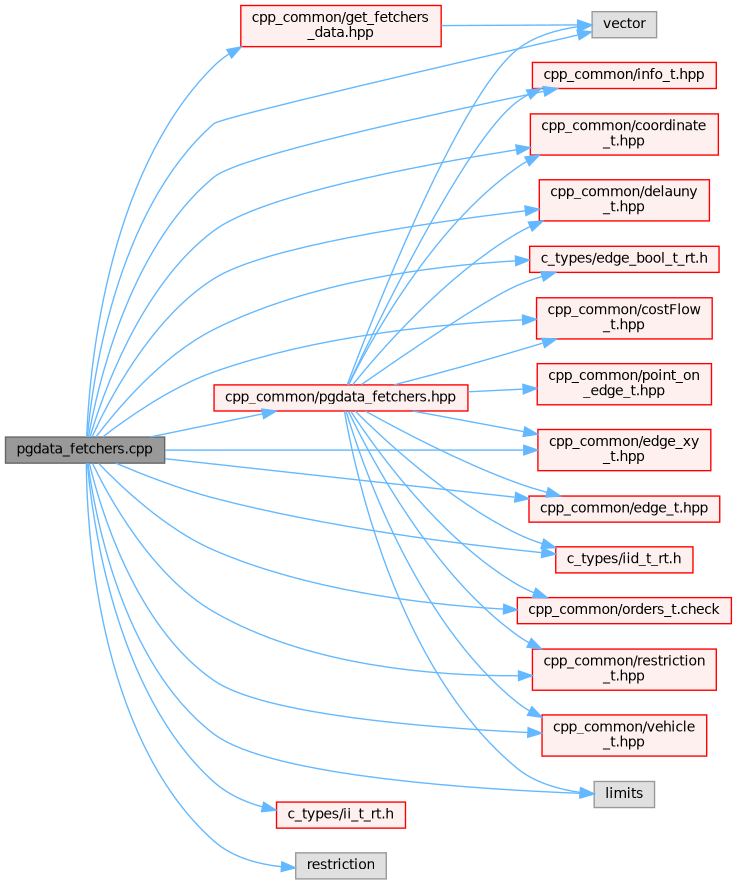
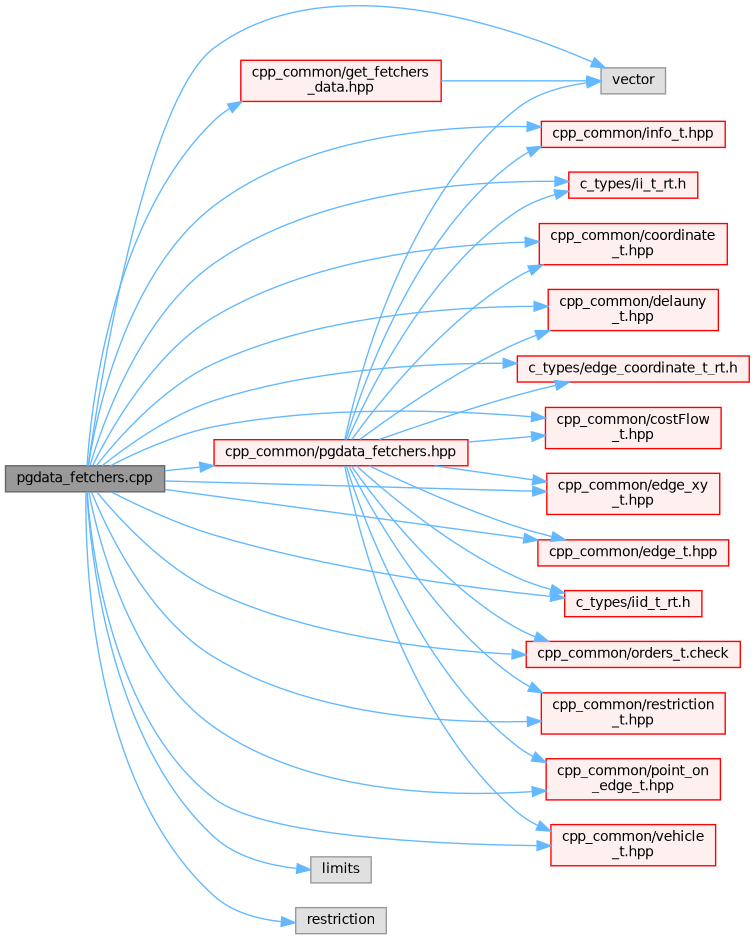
node "c_types/edge_bool_t_rt.h": label "c_types/edge_bool_t_rt.h" -> "c_types/edge_coordinate_t_rt.h"
edge "cpp_common/pgdata_fetchers.hpp" -> "limits": now "cpp_common/pgdata_fetchers.hpp" -> "c_types/ii_t_rt.h"
edge "pgdata_fetchers.cpp" -> "cpp_common/point_on _edge_t.hpp": added
